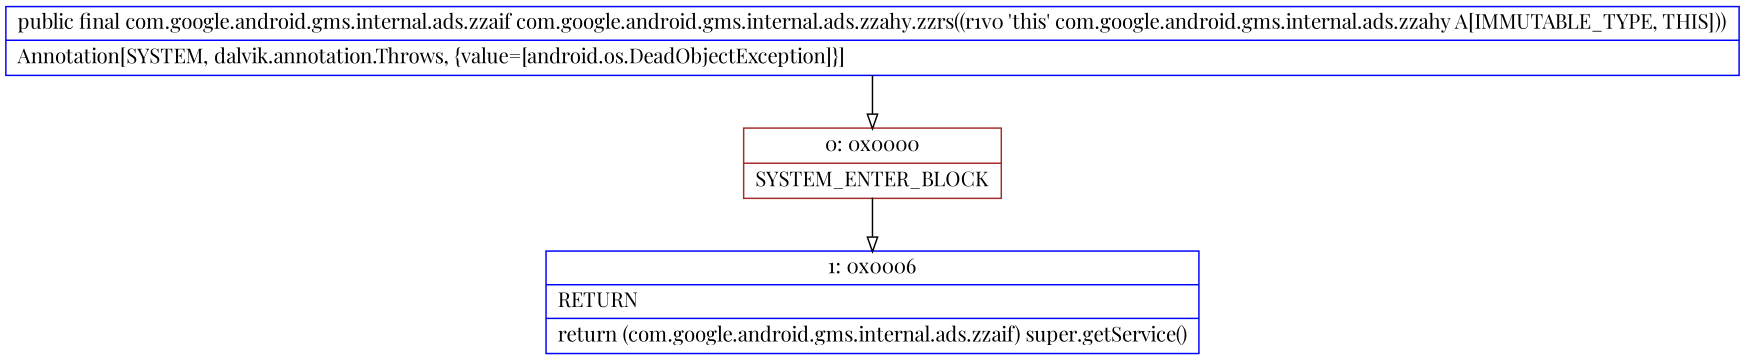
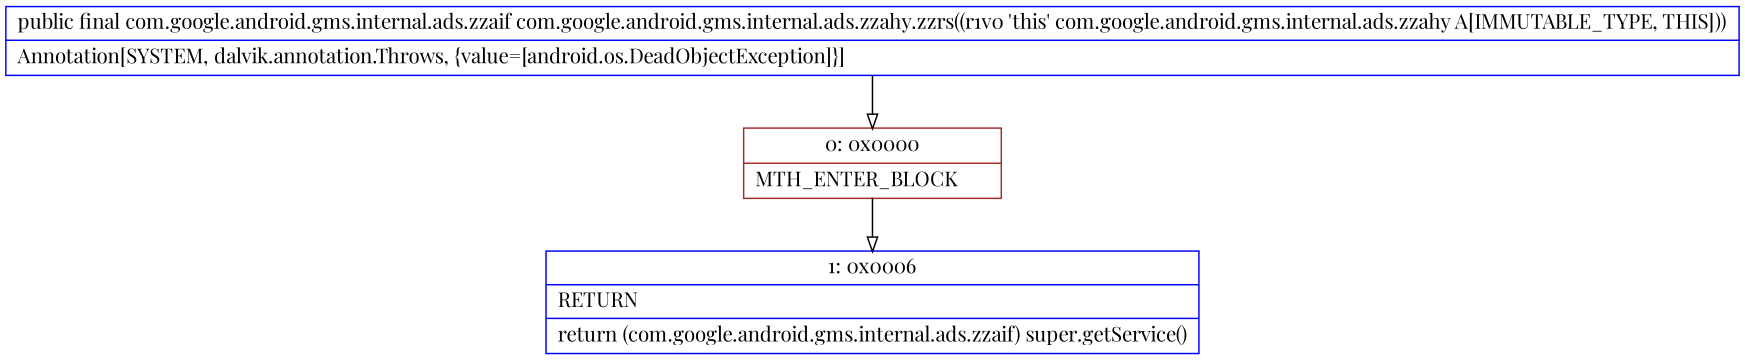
node "0: 0x0000": text "SYSTEM_ENTER_BLOCK" -> "MTH_ENTER_BLOCK"
